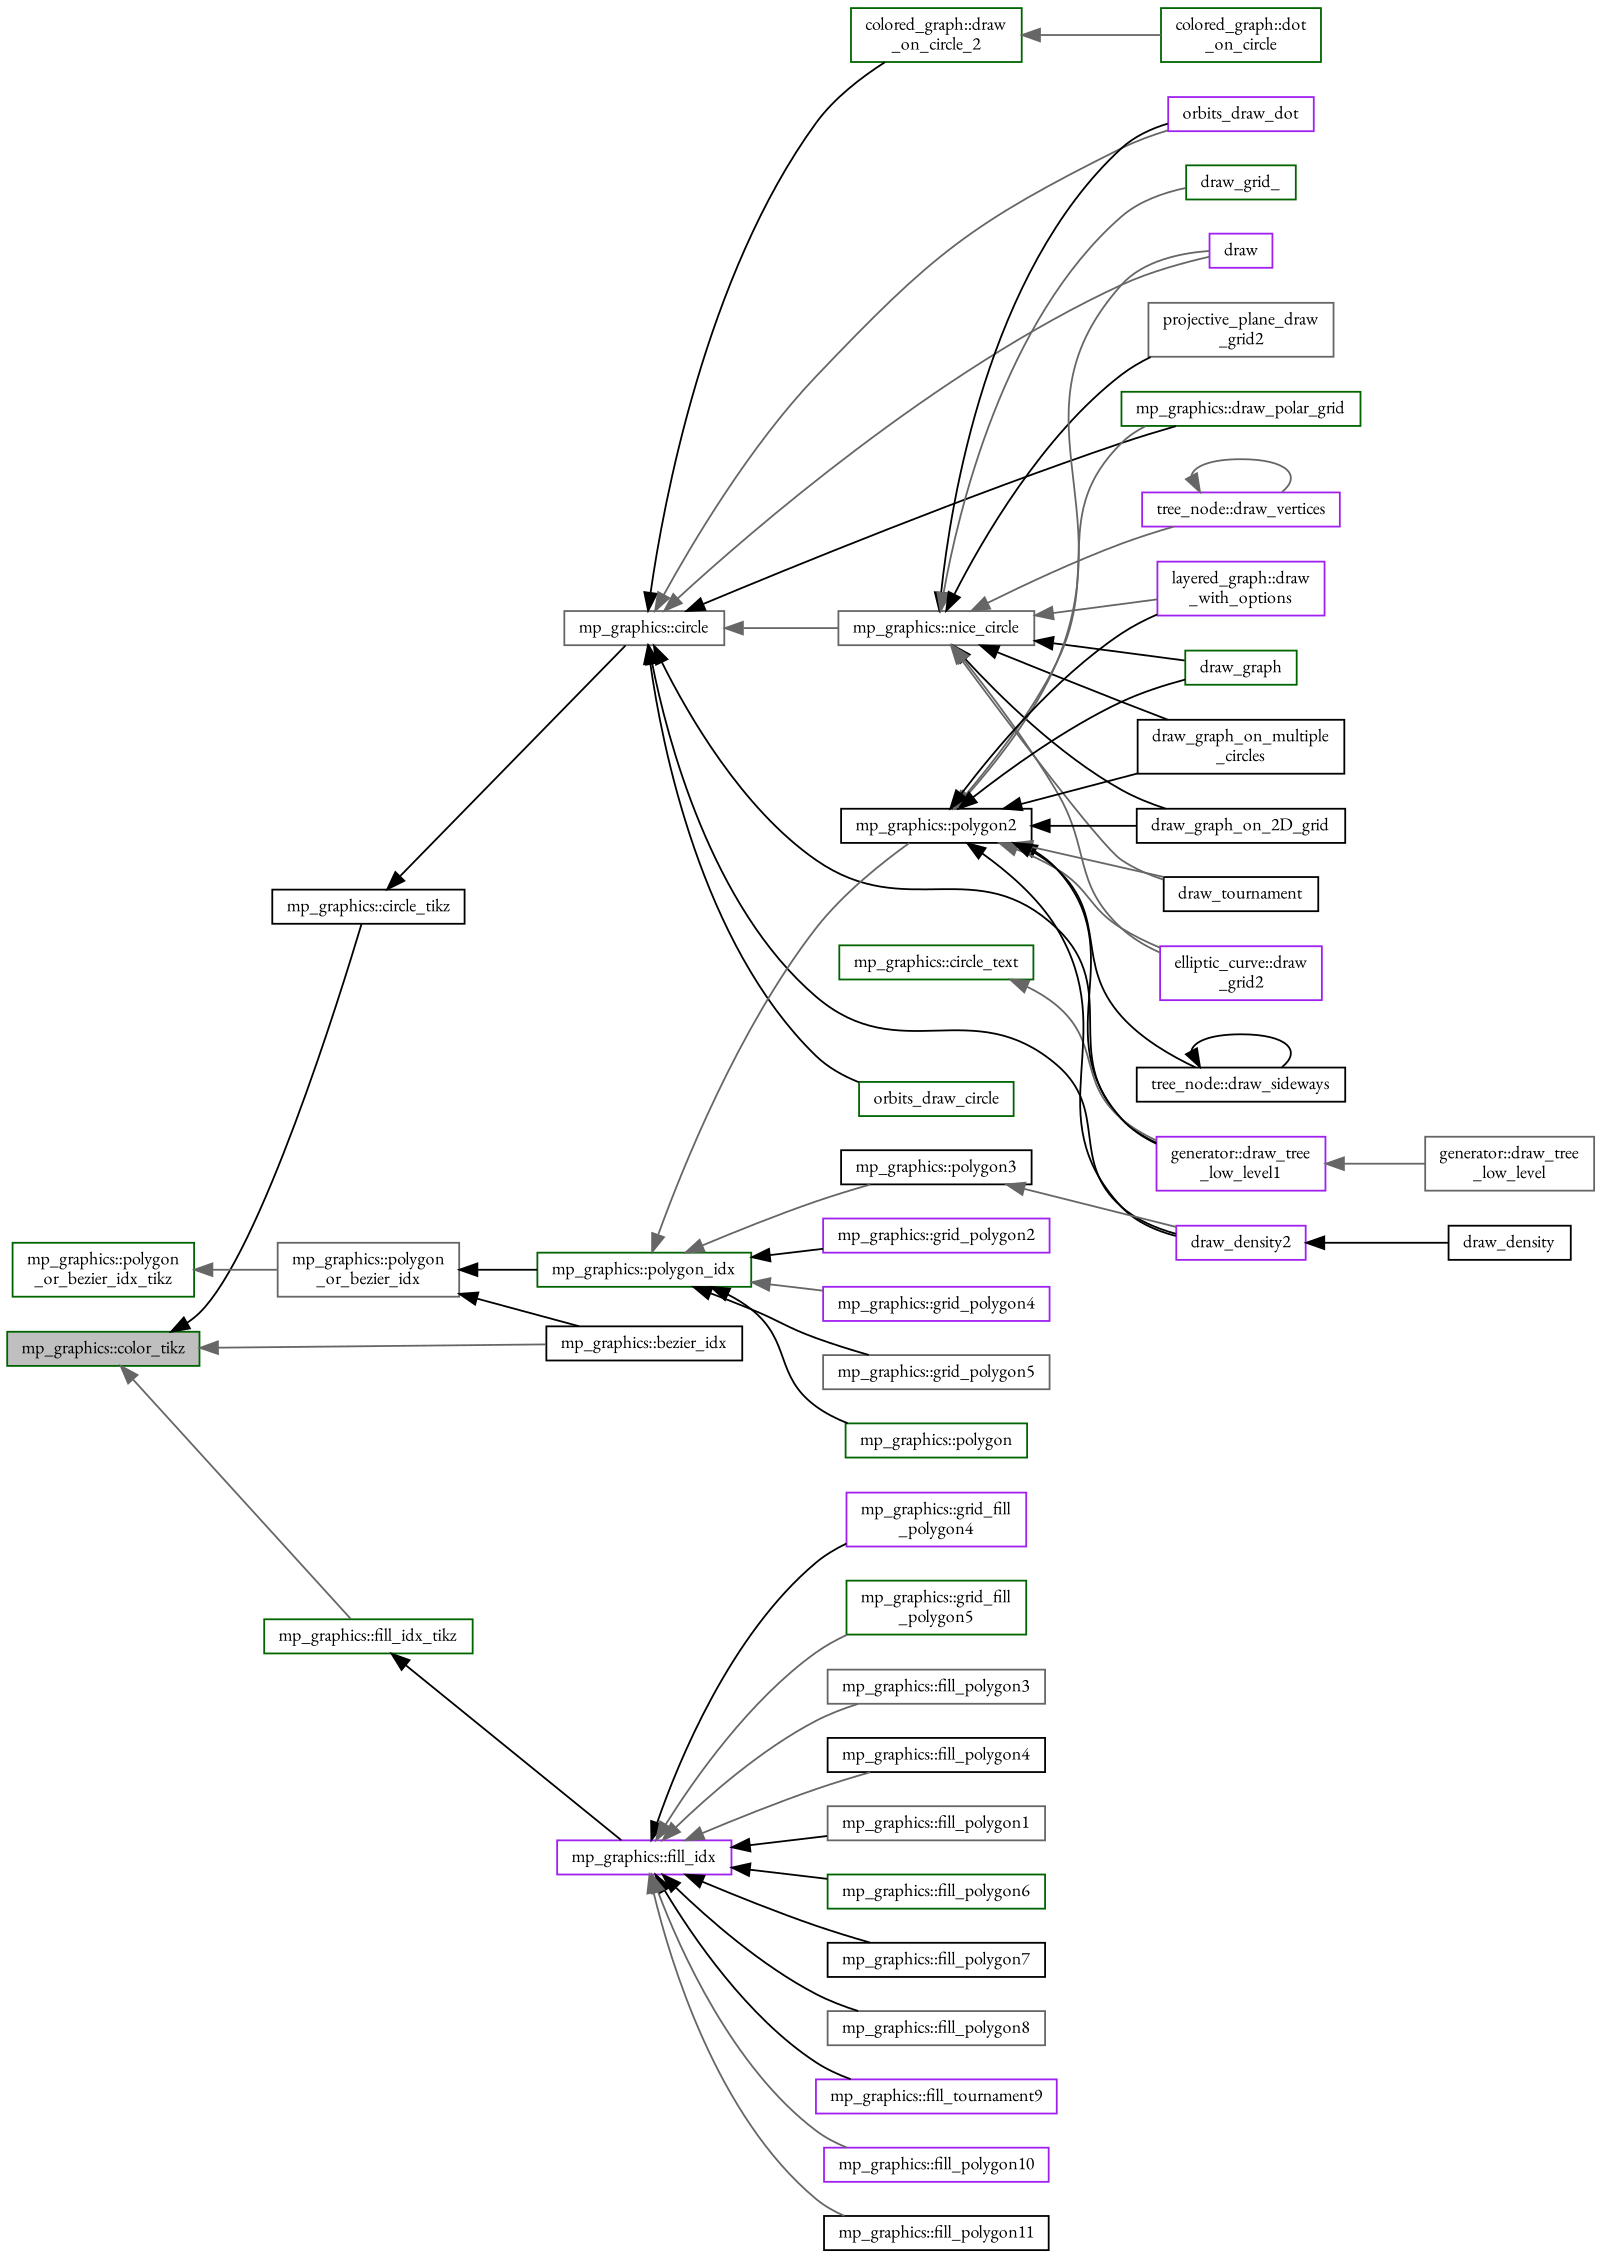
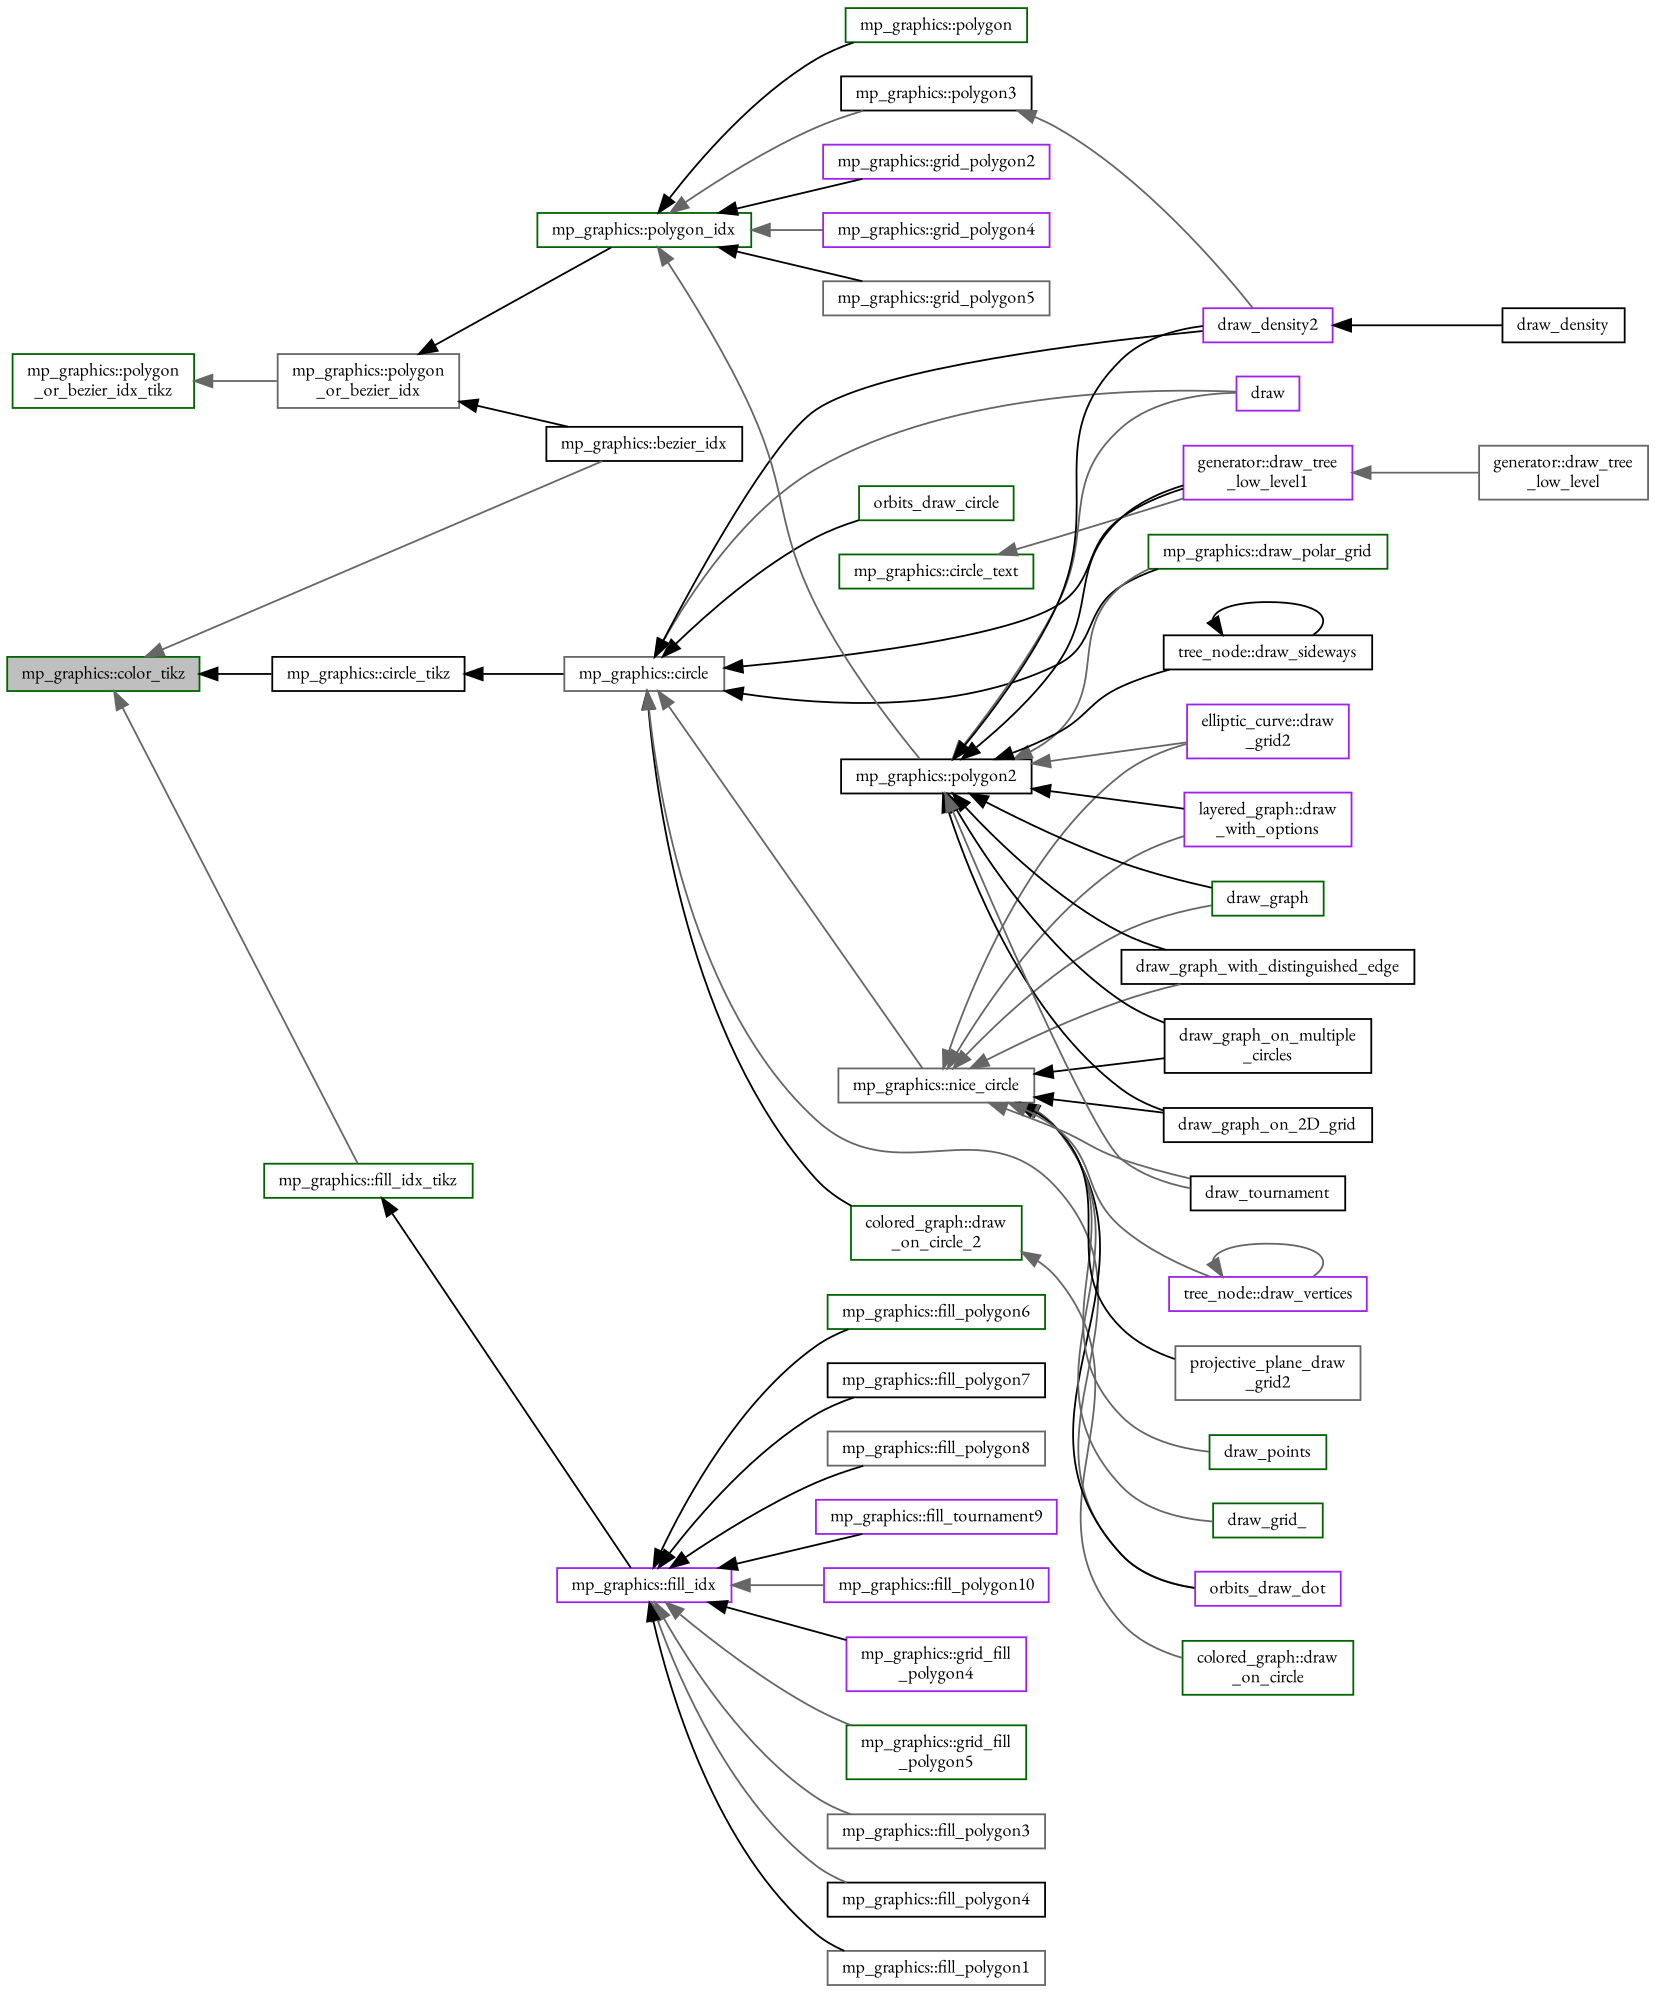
node "colored_graph::dot _on_circle": label "colored_graph::dot _on_circle" -> "colored_graph::draw _on_circle"
edge "draw_graph" -> "mp_graphics::nice_circle": color black -> gray40
node "draw_graph_with_distinguished_edge": added
node "draw_points": added
node "mp_graphics::fill_polygon11": removed
